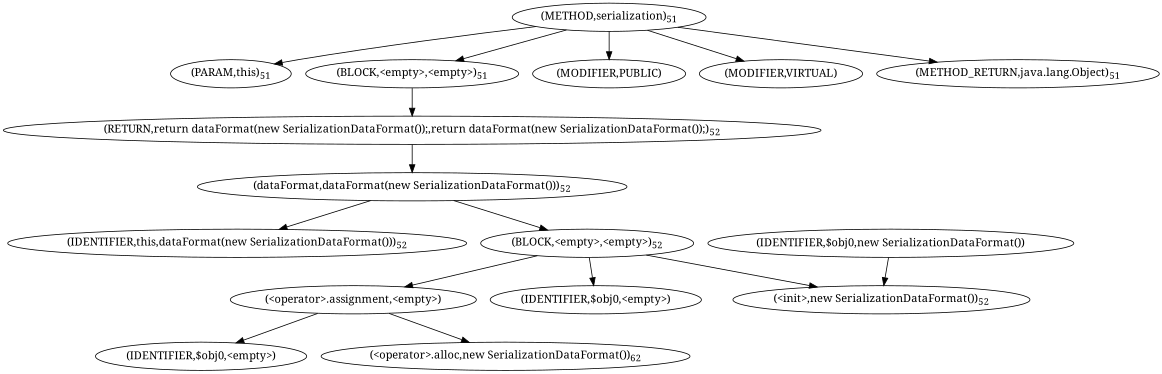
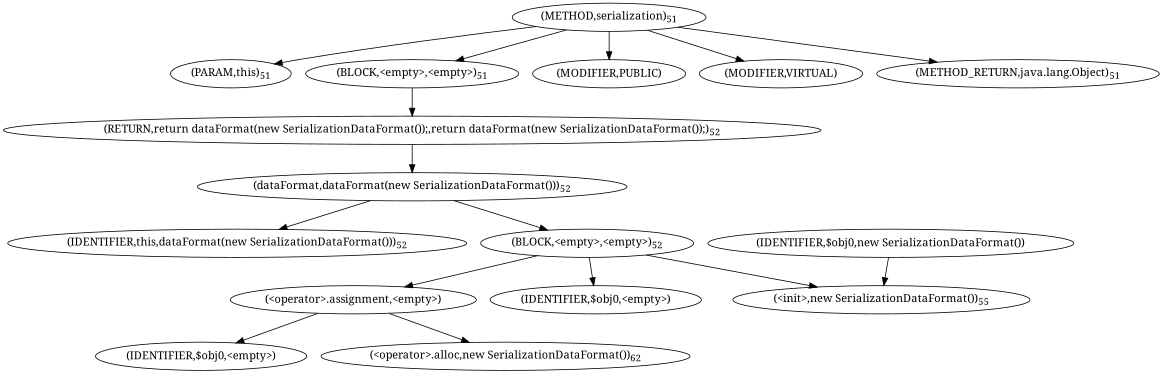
node "(<init>,new SerializationDataFormat())": text "52" -> "55"
